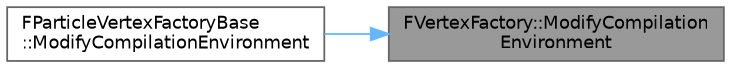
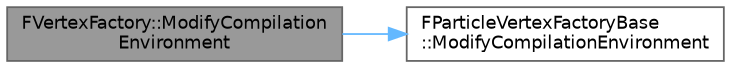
edge "FParticleVertexFactoryBase ::ModifyCompilationEnvironment" -> "FVertexFactory::ModifyCompilation Environment": reversed
